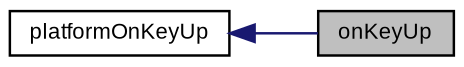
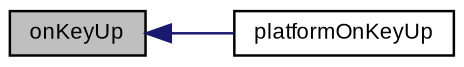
edge "onKeyUp" -> "platformOnKeyUp": reversed
